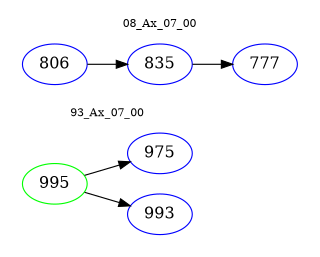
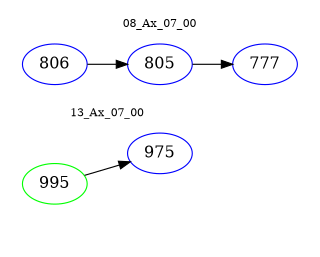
node "835": label "835" -> "805"
cluster "93_Ax_07_00": label "93_Ax_07_00" -> "13_Ax_07_00"
node "993": removed
